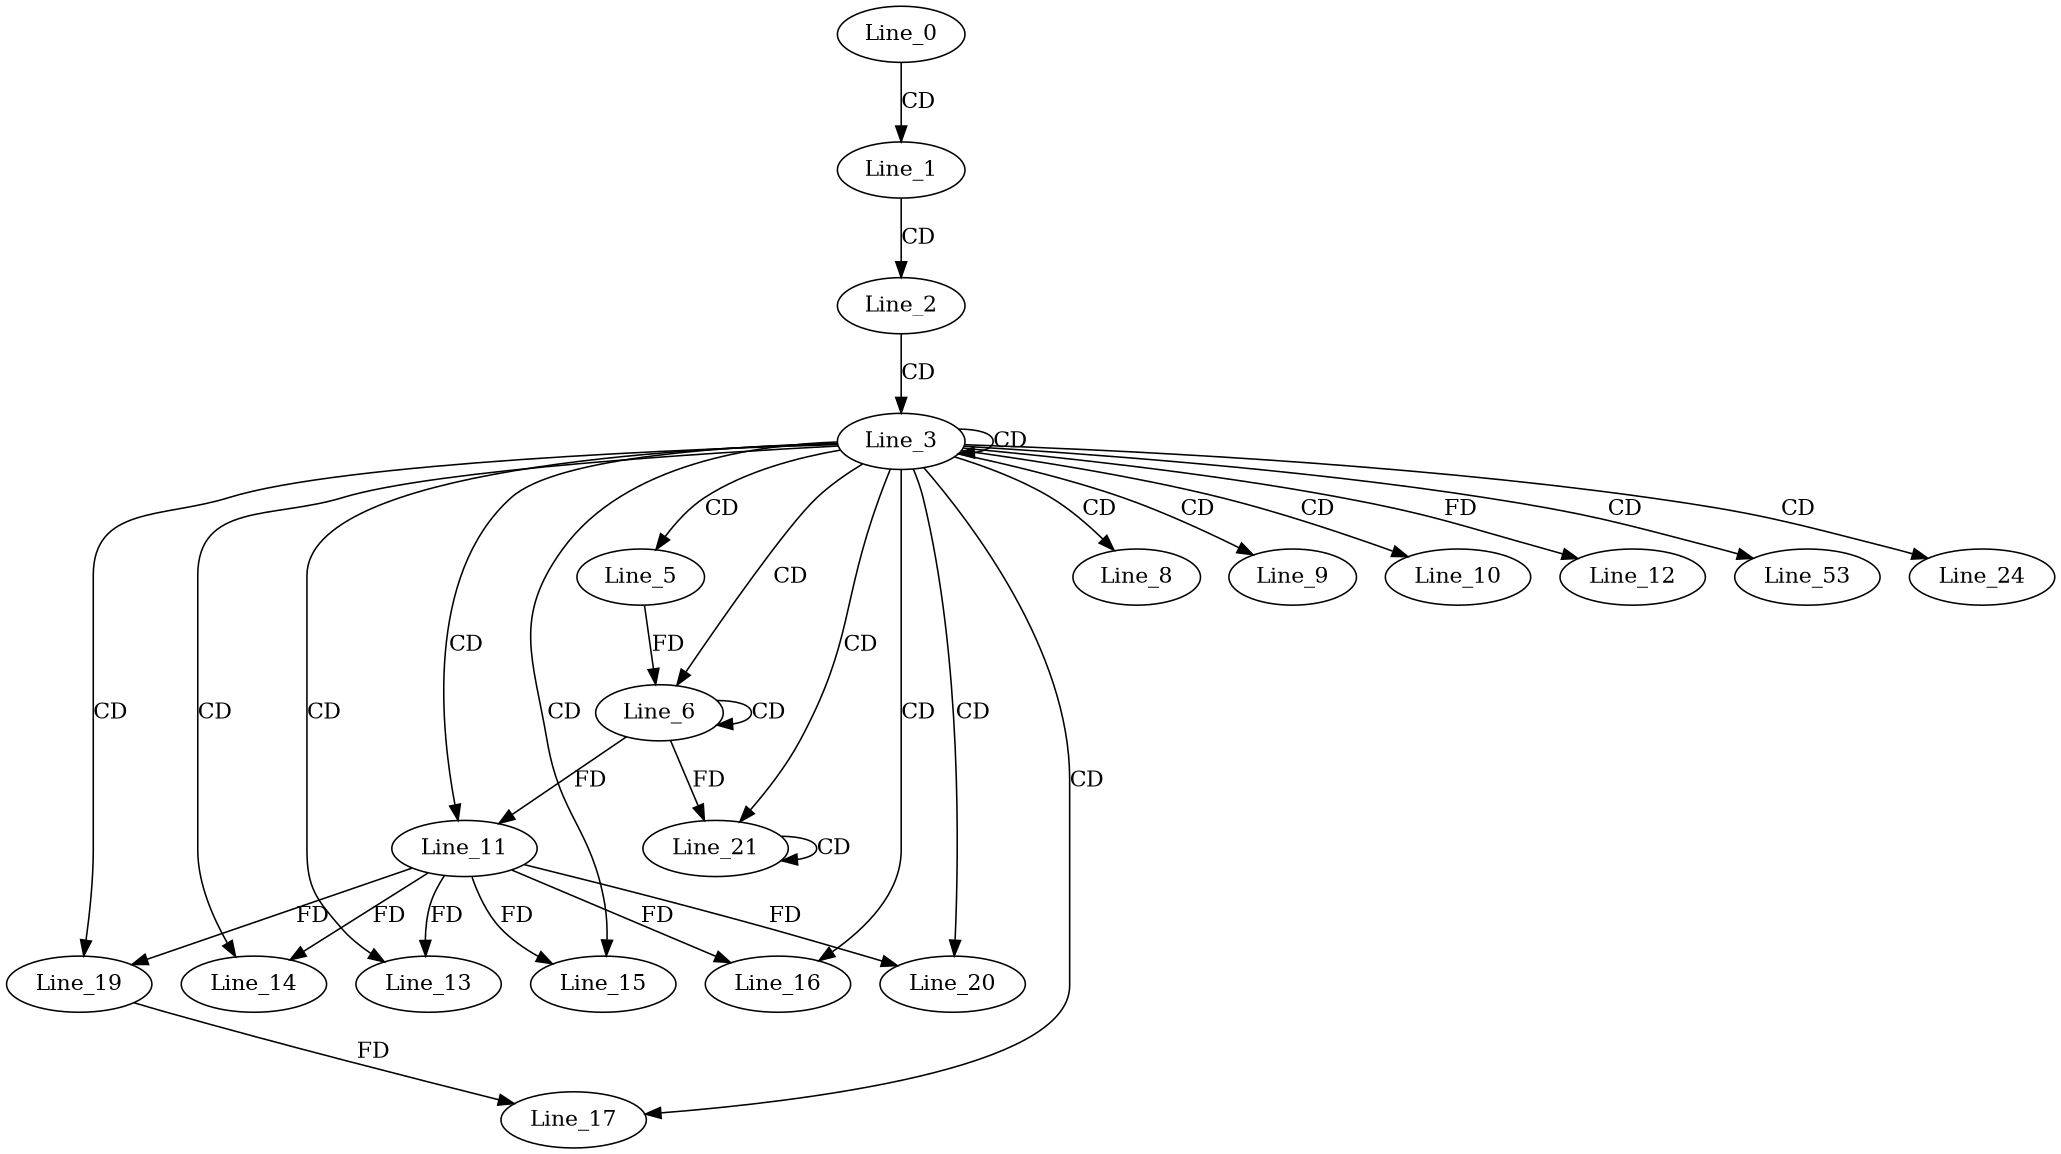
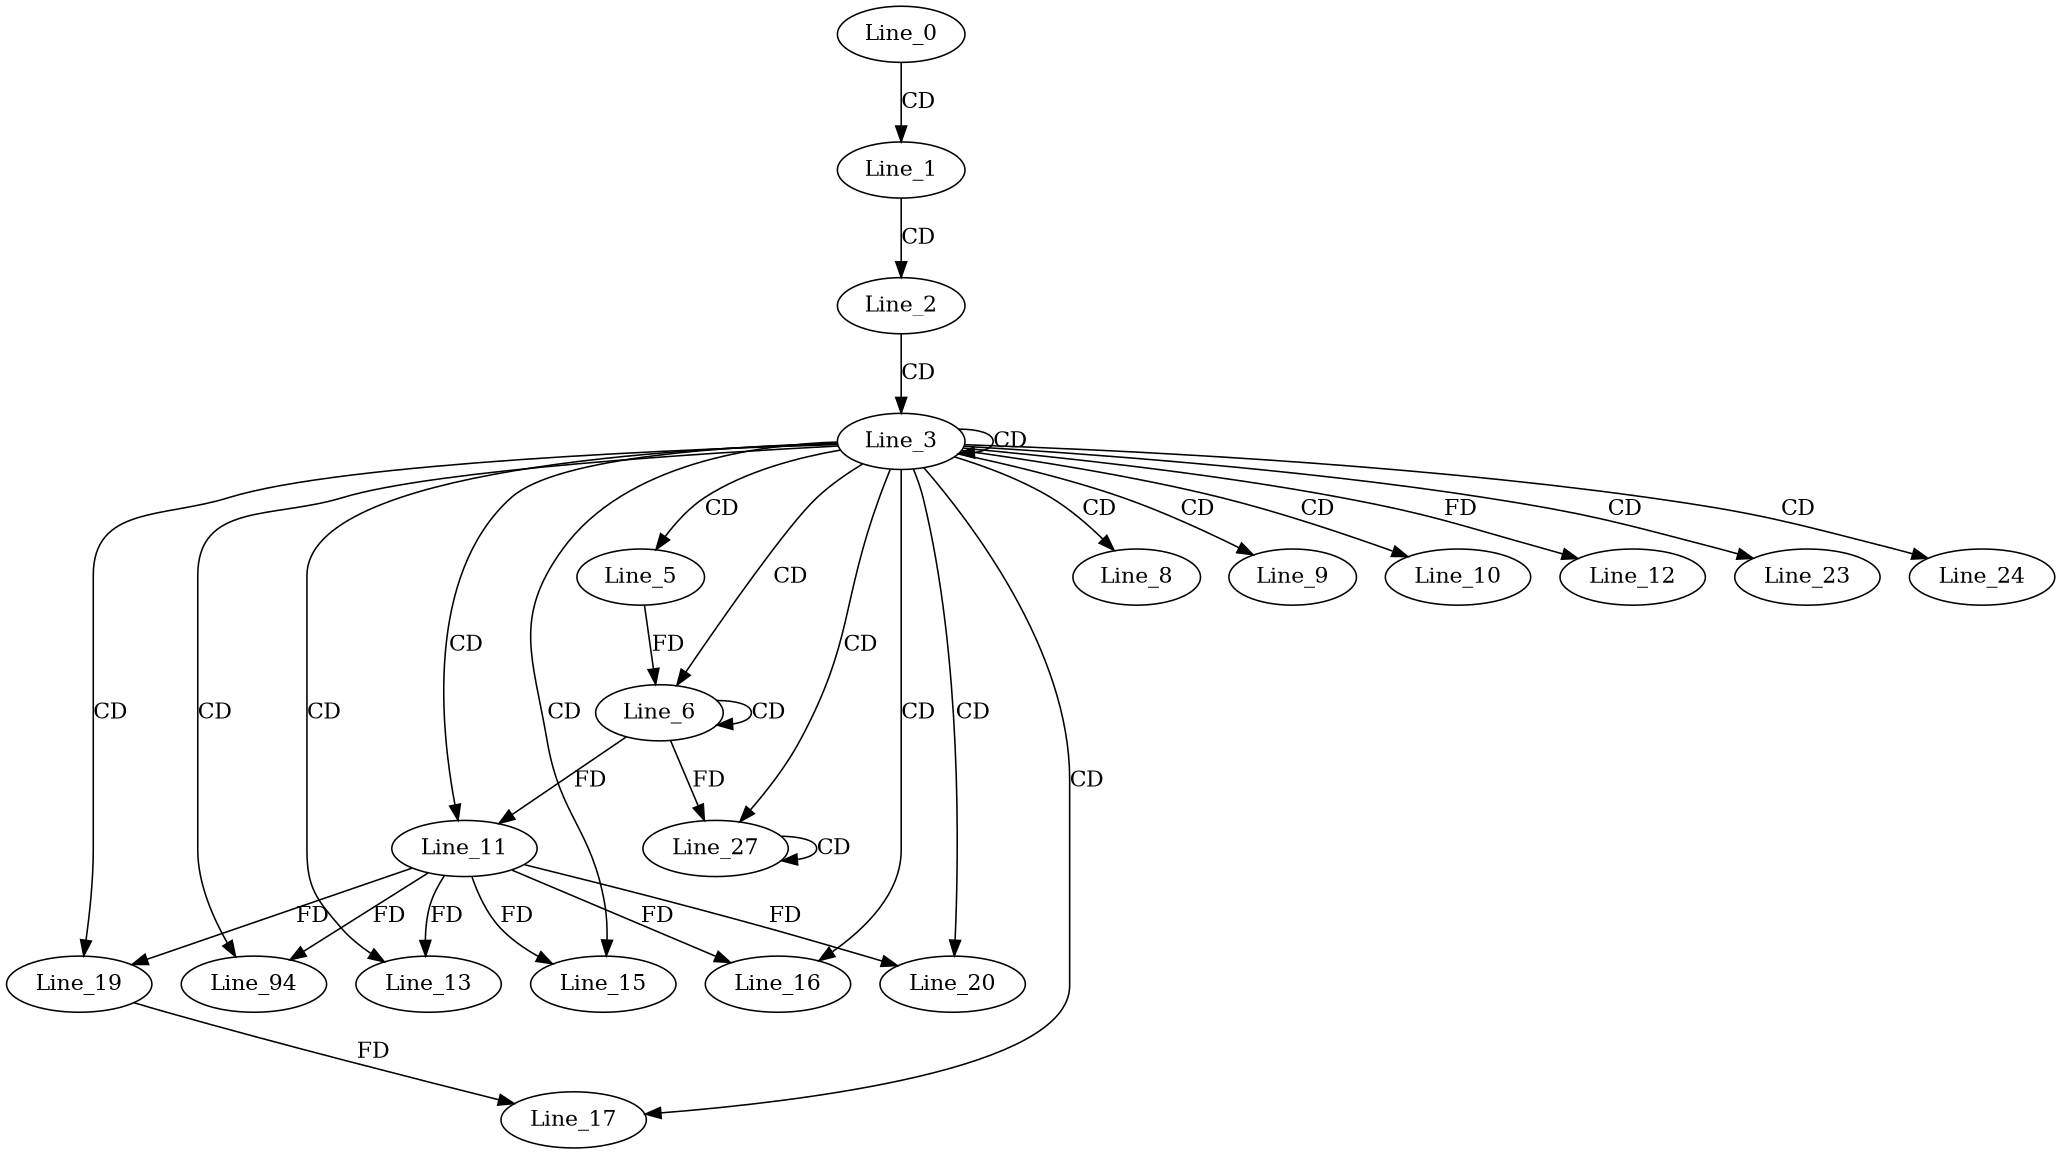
node "Line_53": label "Line_53" -> "Line_23"
node "Line_21": label "Line_21" -> "Line_27"
node "Line_14": label "Line_14" -> "Line_94"
